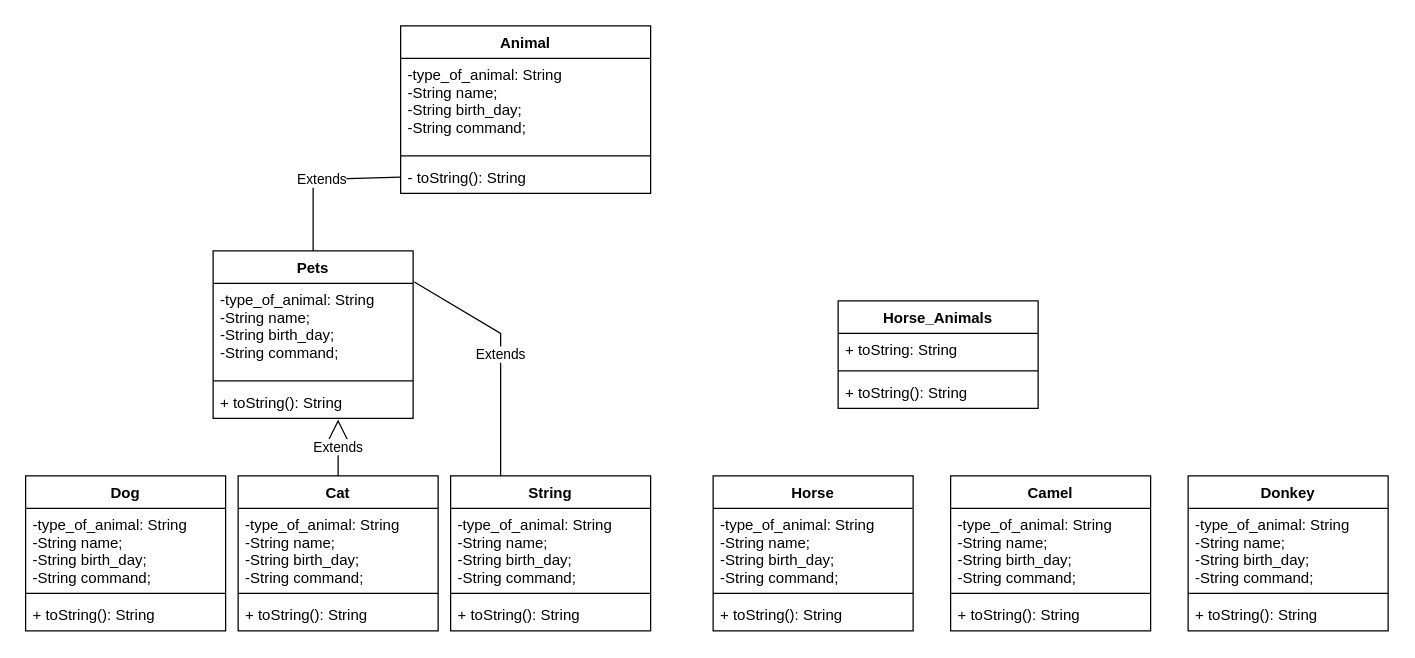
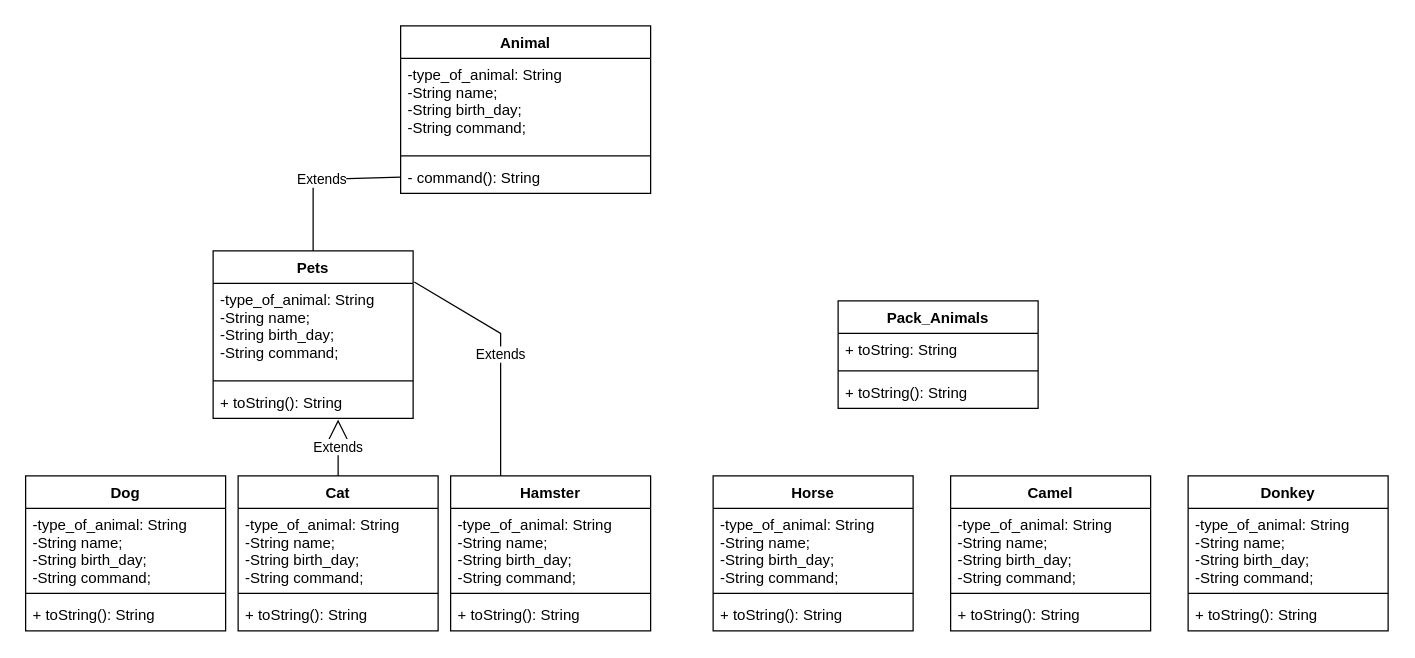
node "- toString(): String": label "- toString(): String" -> "- command(): String"
node "Horse_Animals": label "Horse_Animals" -> "Pack_Animals"
node "String": label "String" -> "Hamster"
